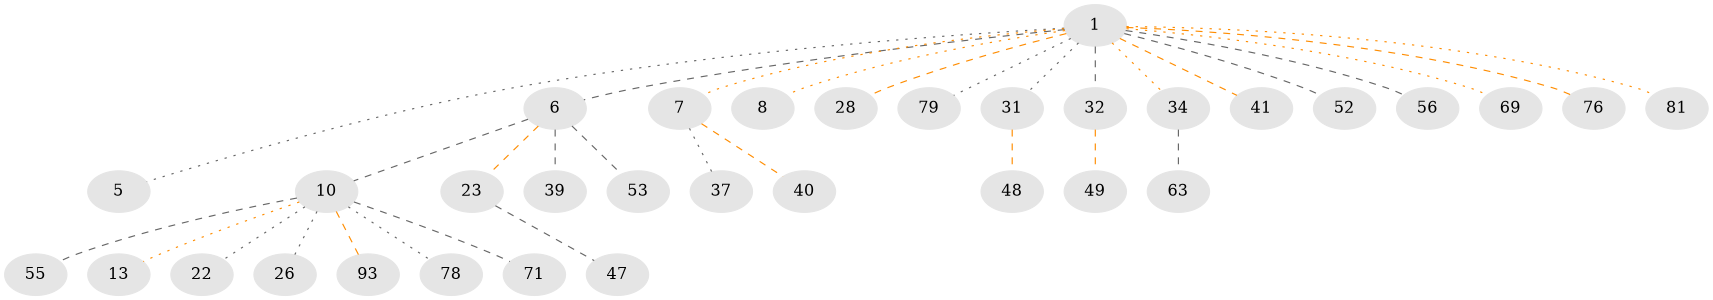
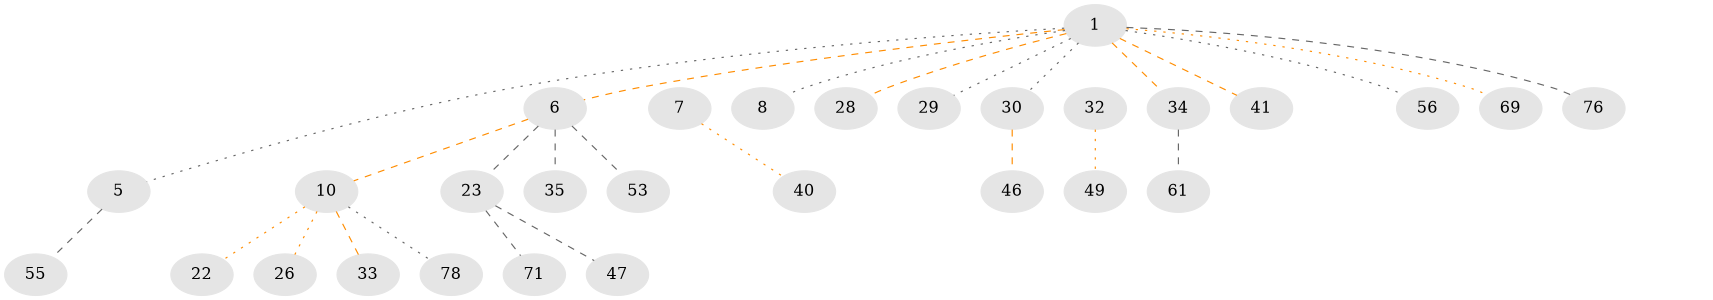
edge "1" -- "76": color darkorange -> gray40
edge "1" -- "7": removed
edge "1" -- "8": color darkorange -> gray40
edge "1" -- "56": style dashed -> dotted
edge "1" -- "6": color gray40 -> darkorange
edge "1" -- "32": removed
edge "1" -- "34": style dotted -> dashed
node "79": label "79" -> "29"
node "31": label "31" -> "30"
node "52": removed
node "81": removed
edge "6" -- "10": color gray40 -> darkorange
edge "6" -- "23": color darkorange -> gray40
edge "7" -- "40": style dashed -> dotted
edge "32" -- "49": style dashed -> dotted
node "39": label "39" -> "35"
node "37": removed
node "48": label "48" -> "46"
node "63": label "63" -> "61"
edge "10" -- "55": now "5" -- "55"
edge "10" -- "71": now "23" -- "71"
edge "10" -- "22": color gray40 -> darkorange
edge "10" -- "26": color gray40 -> darkorange
node "13": removed
node "93": label "93" -> "33"
